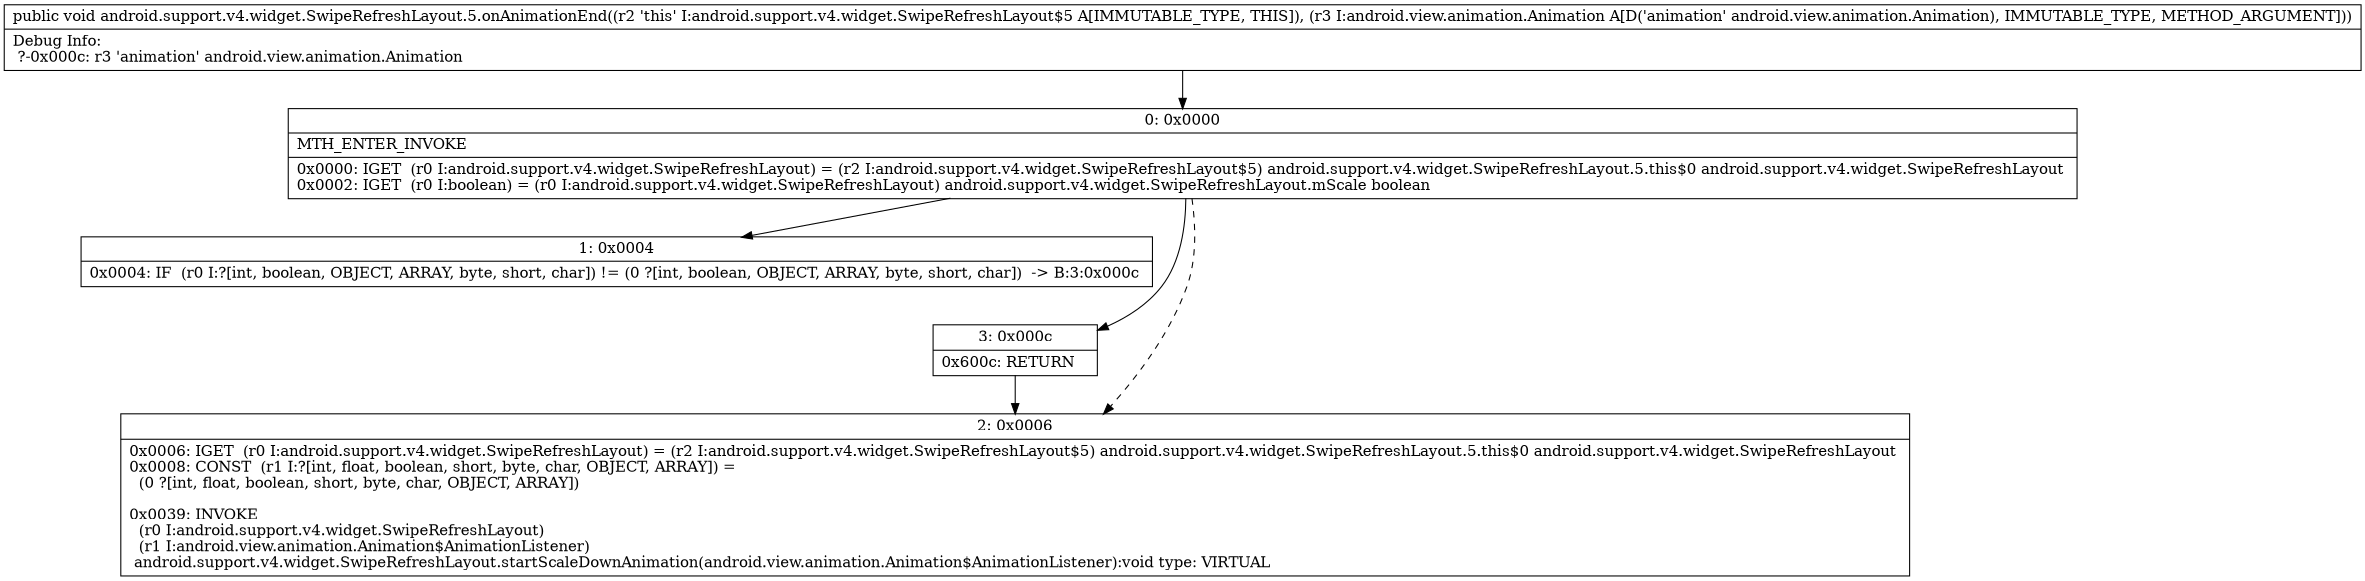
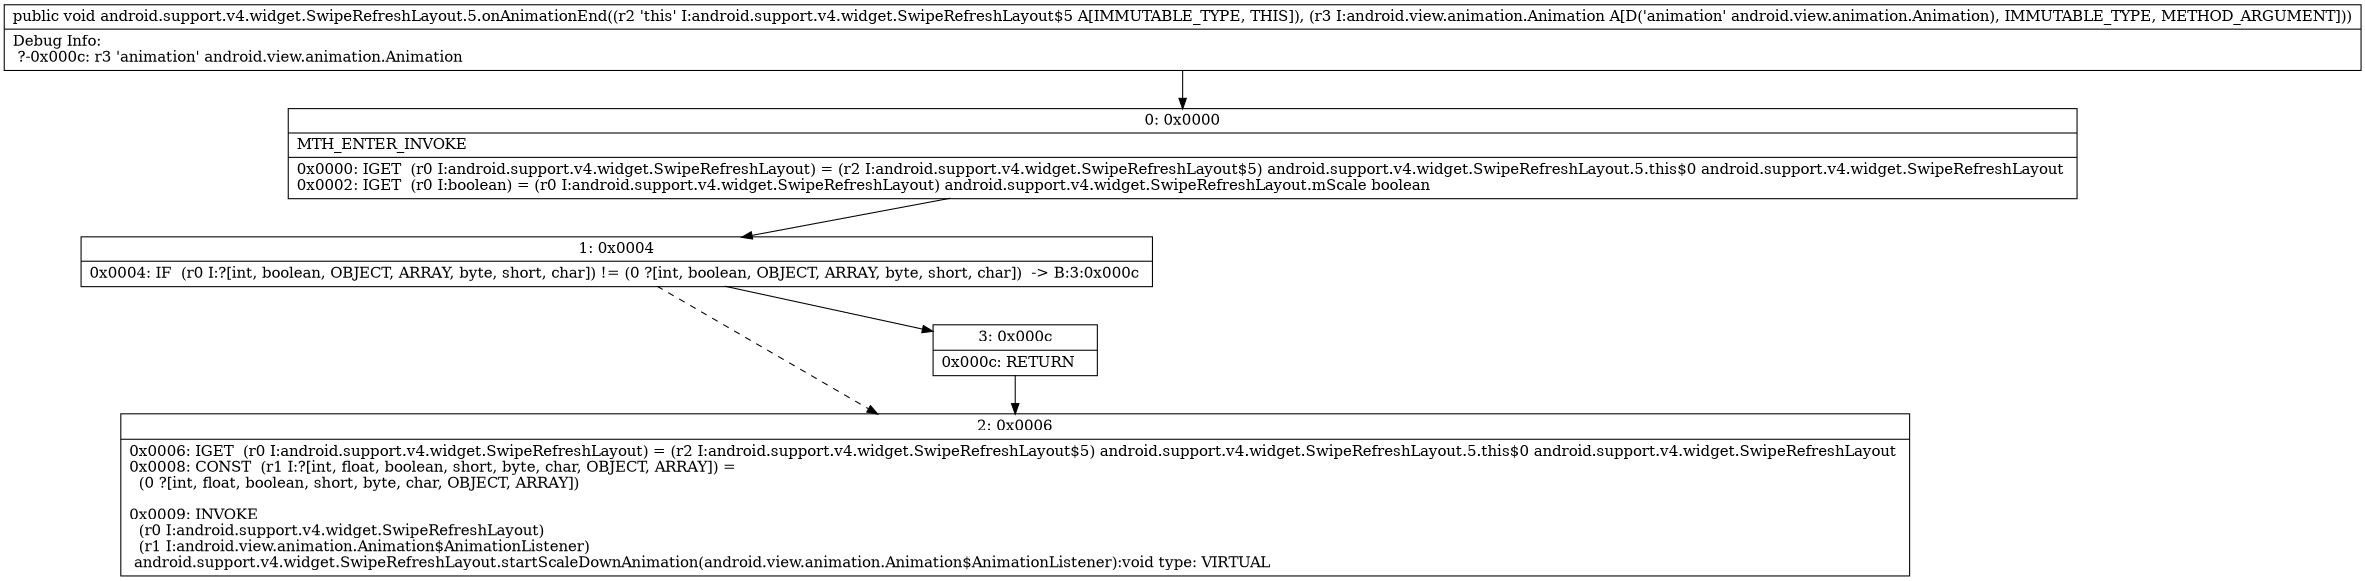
edge "0: 0x0000" -> "3: 0x000c": now "1: 0x0004" -> "3: 0x000c"
edge "0: 0x0000" -> "2: 0x0006": now "1: 0x0004" -> "2: 0x0006"
node "3: 0x000c": text "0x600c: RETURN" -> "0x000c: RETURN"
node "2: 0x0006": text "0x0039: INVOKE" -> "0x0009: INVOKE"
